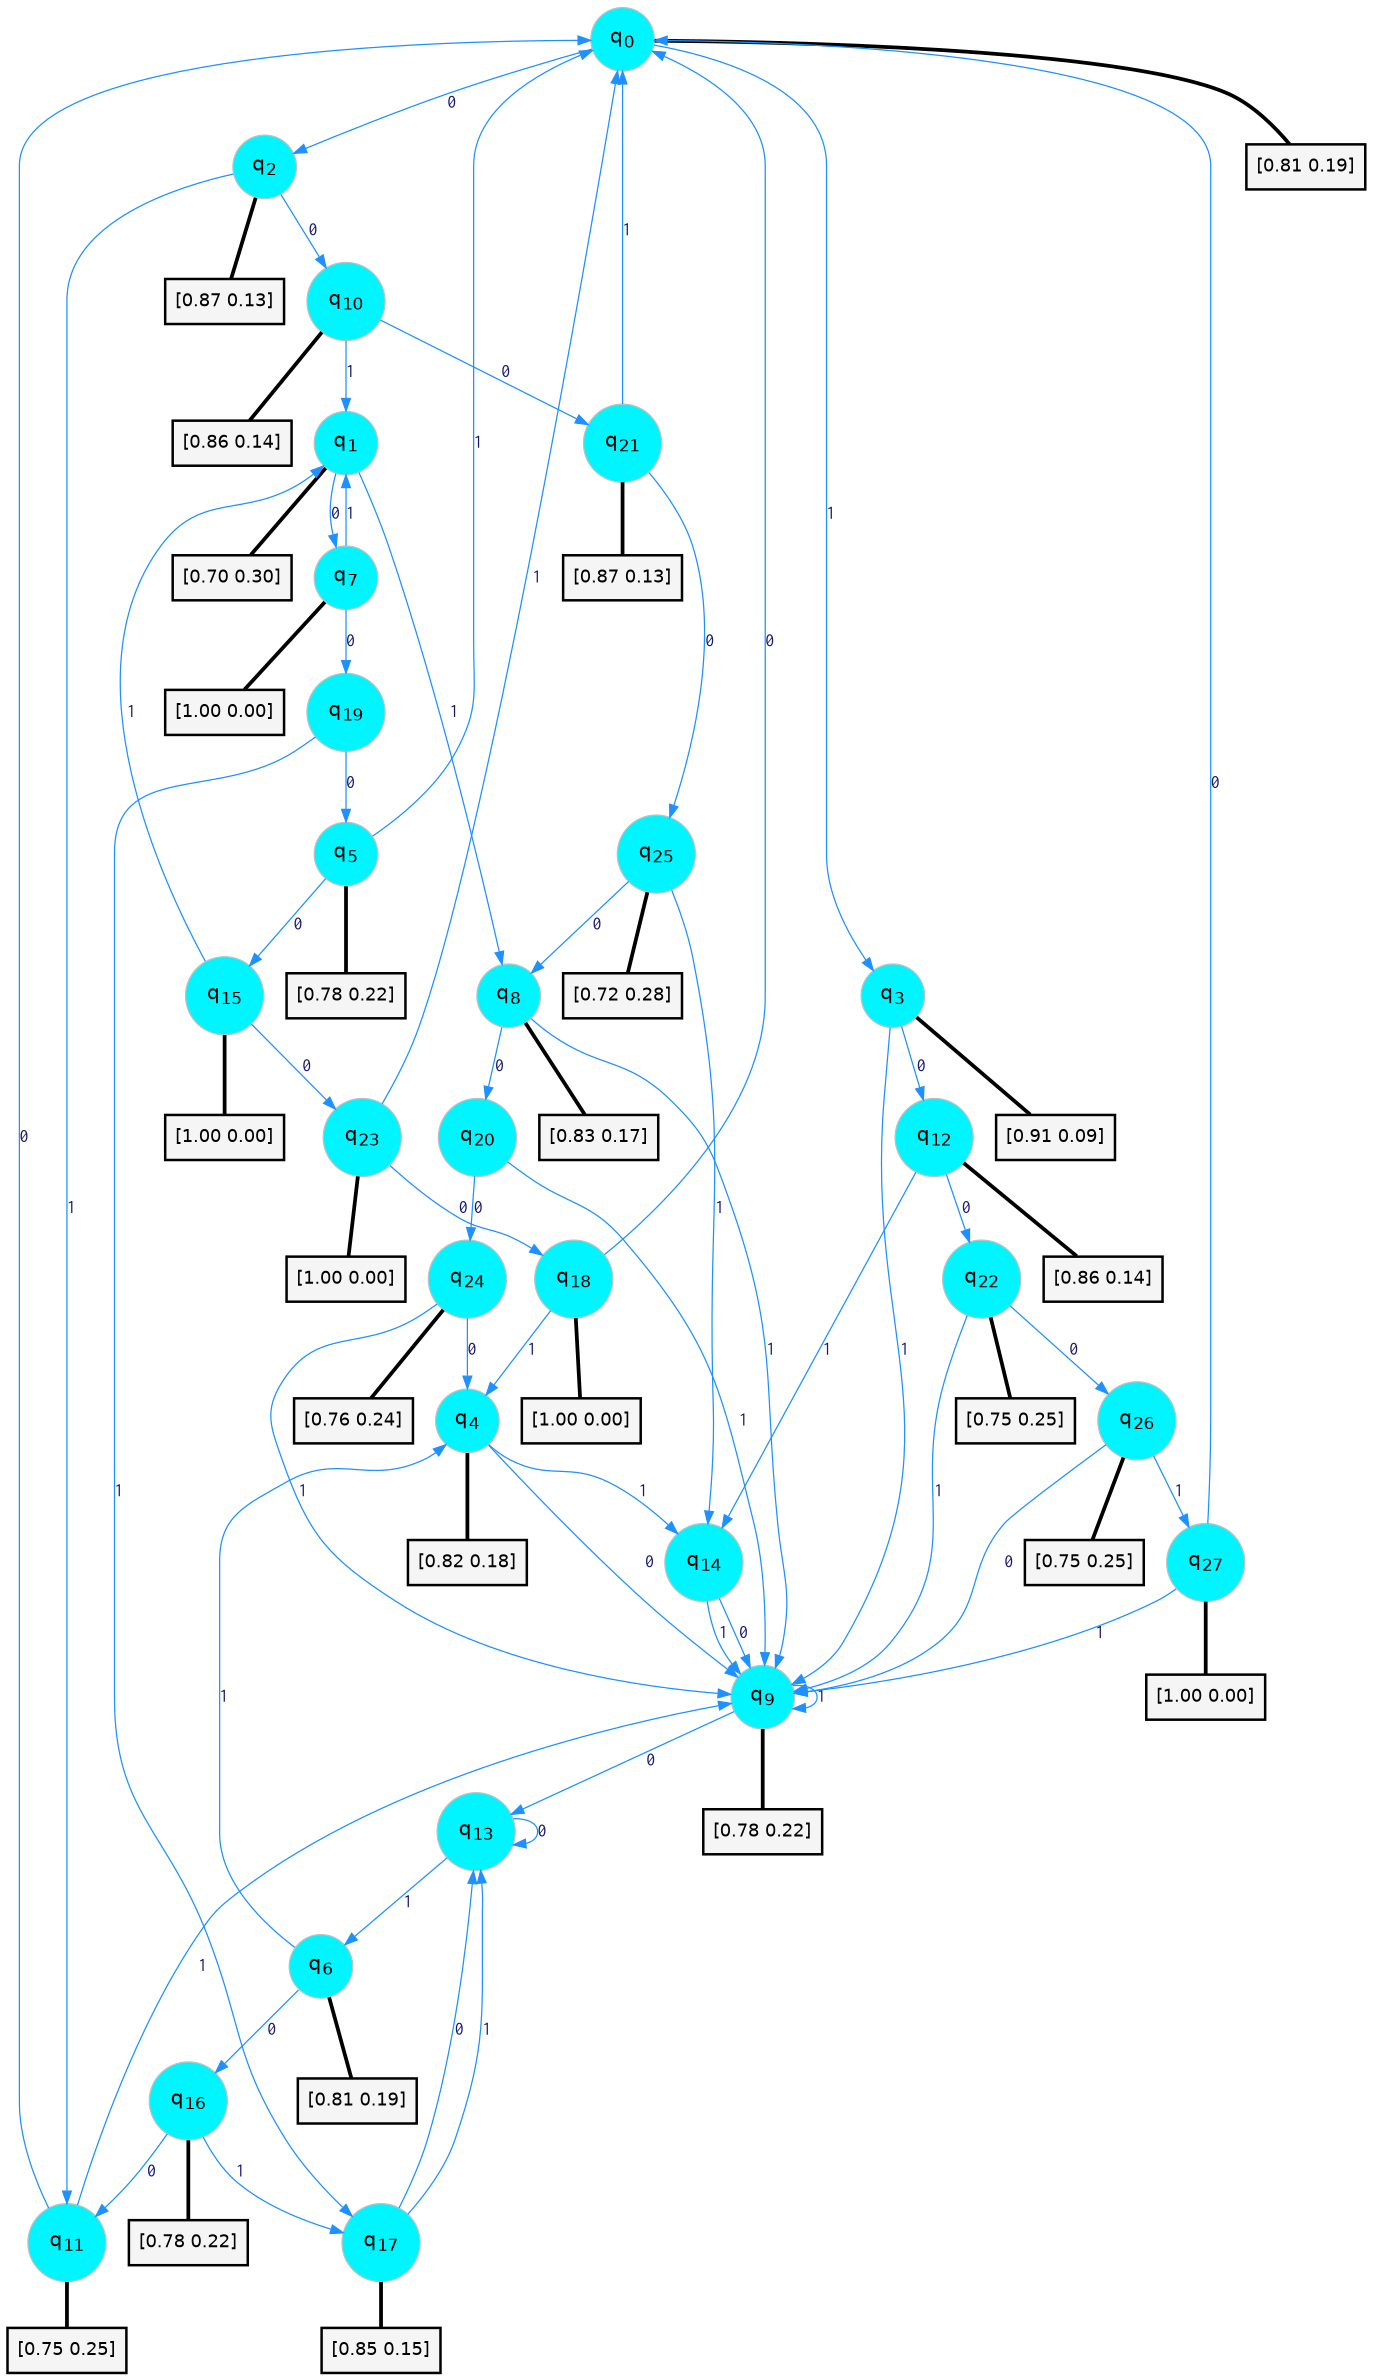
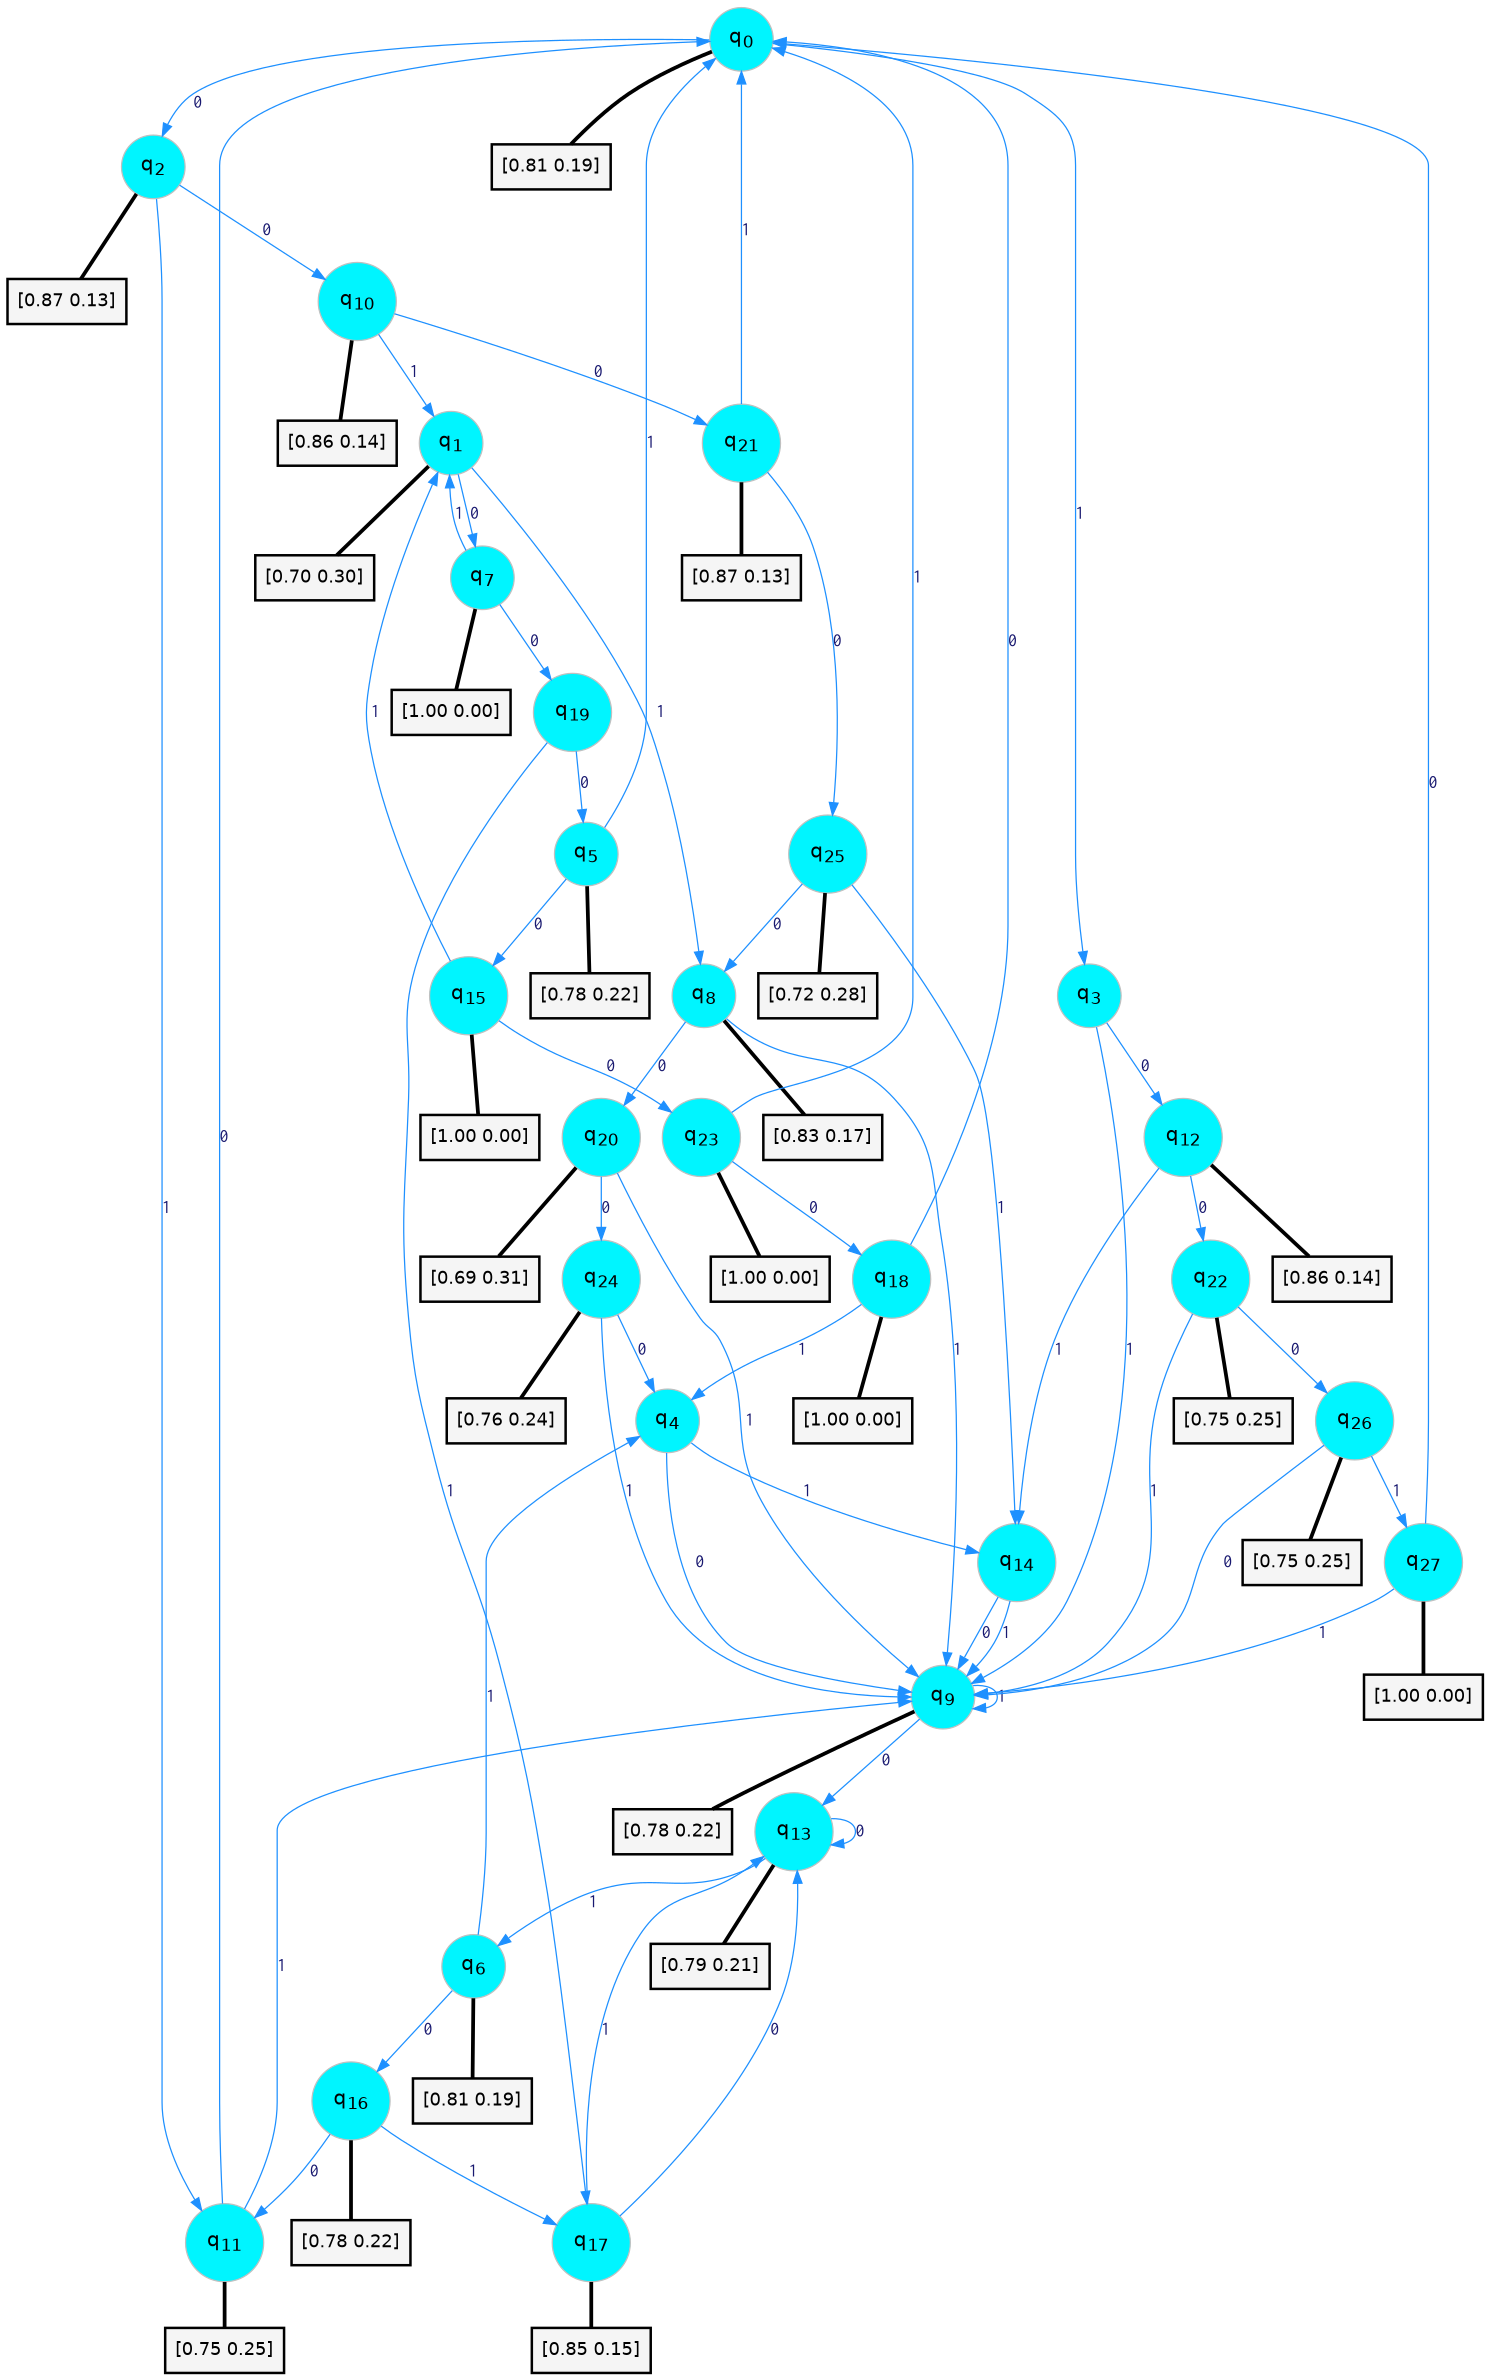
node "[0.91 0.09]": removed
node "[0.69 0.31]": added
node "[0.82 0.18]": removed
node "[0.79 0.21]": added
